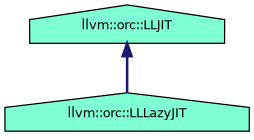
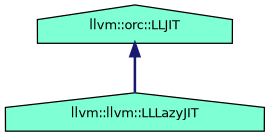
node "llvm::orc::LLLazyJIT": label "llvm::orc::LLLazyJIT" -> "llvm::llvm::LLLazyJIT"
